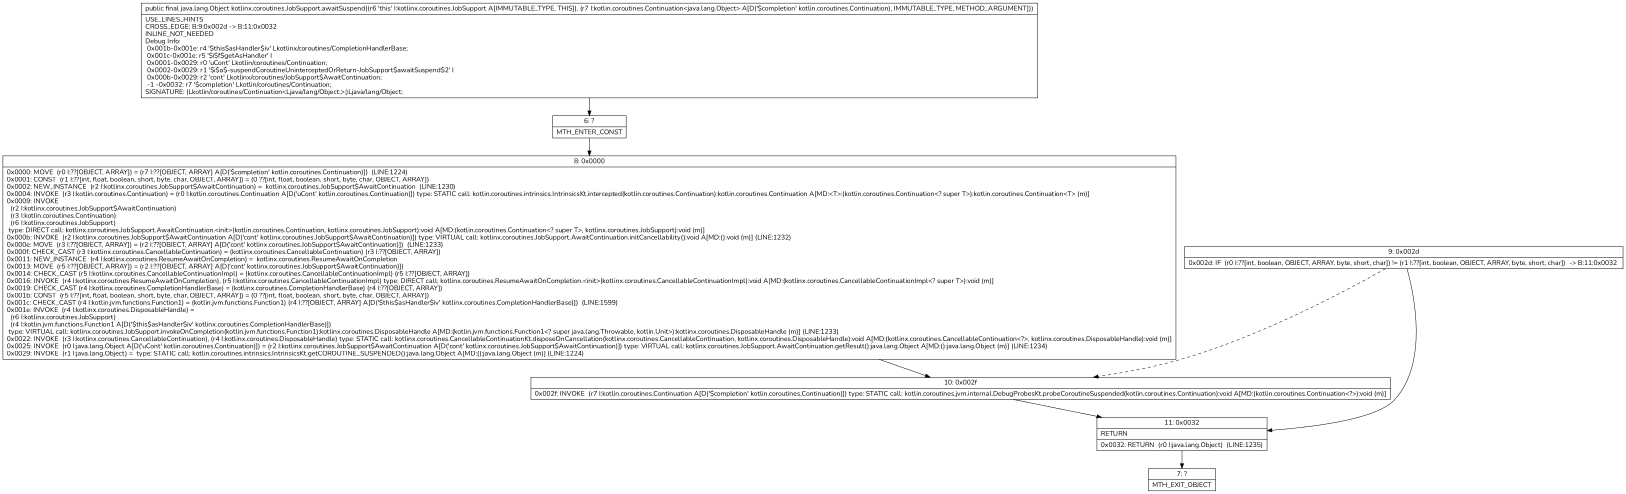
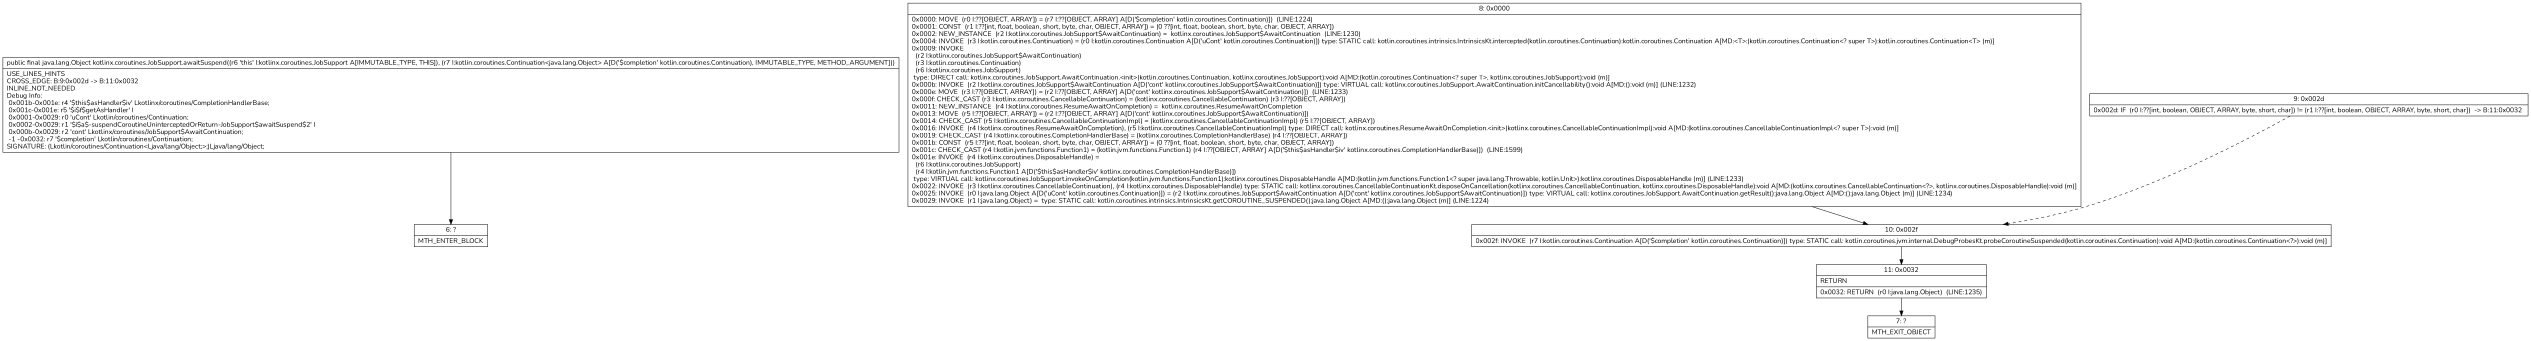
node "6: ?": text "MTH_ENTER_CONST" -> "MTH_ENTER_BLOCK"
edge "6: ?" -> "8: 0x0000": removed
edge "9: 0x002d" -> "11: 0x0032": removed
